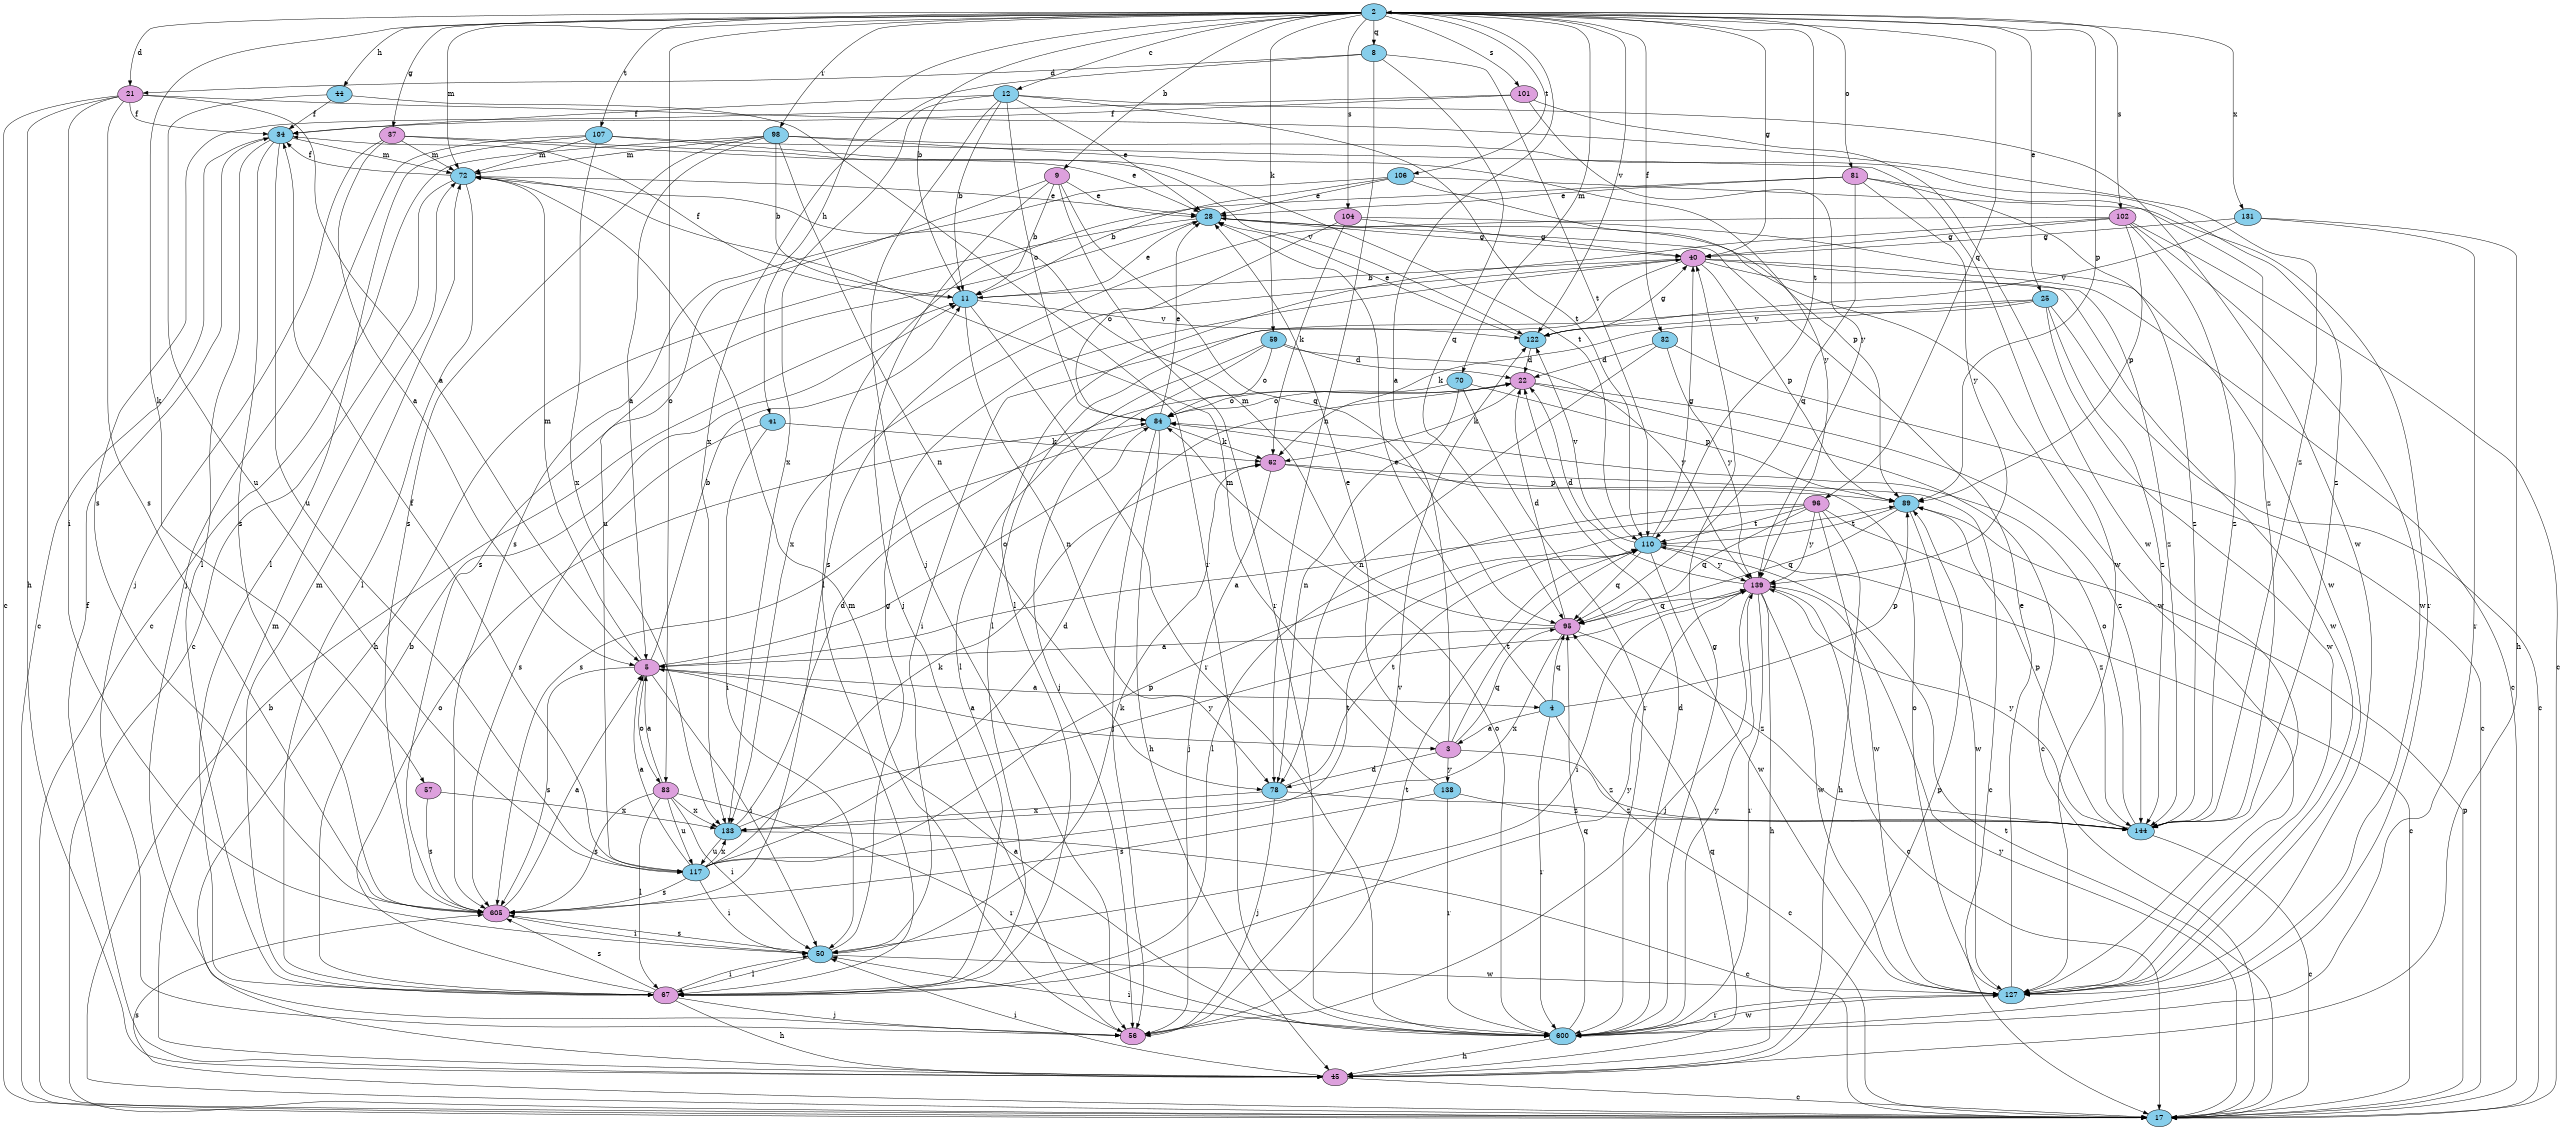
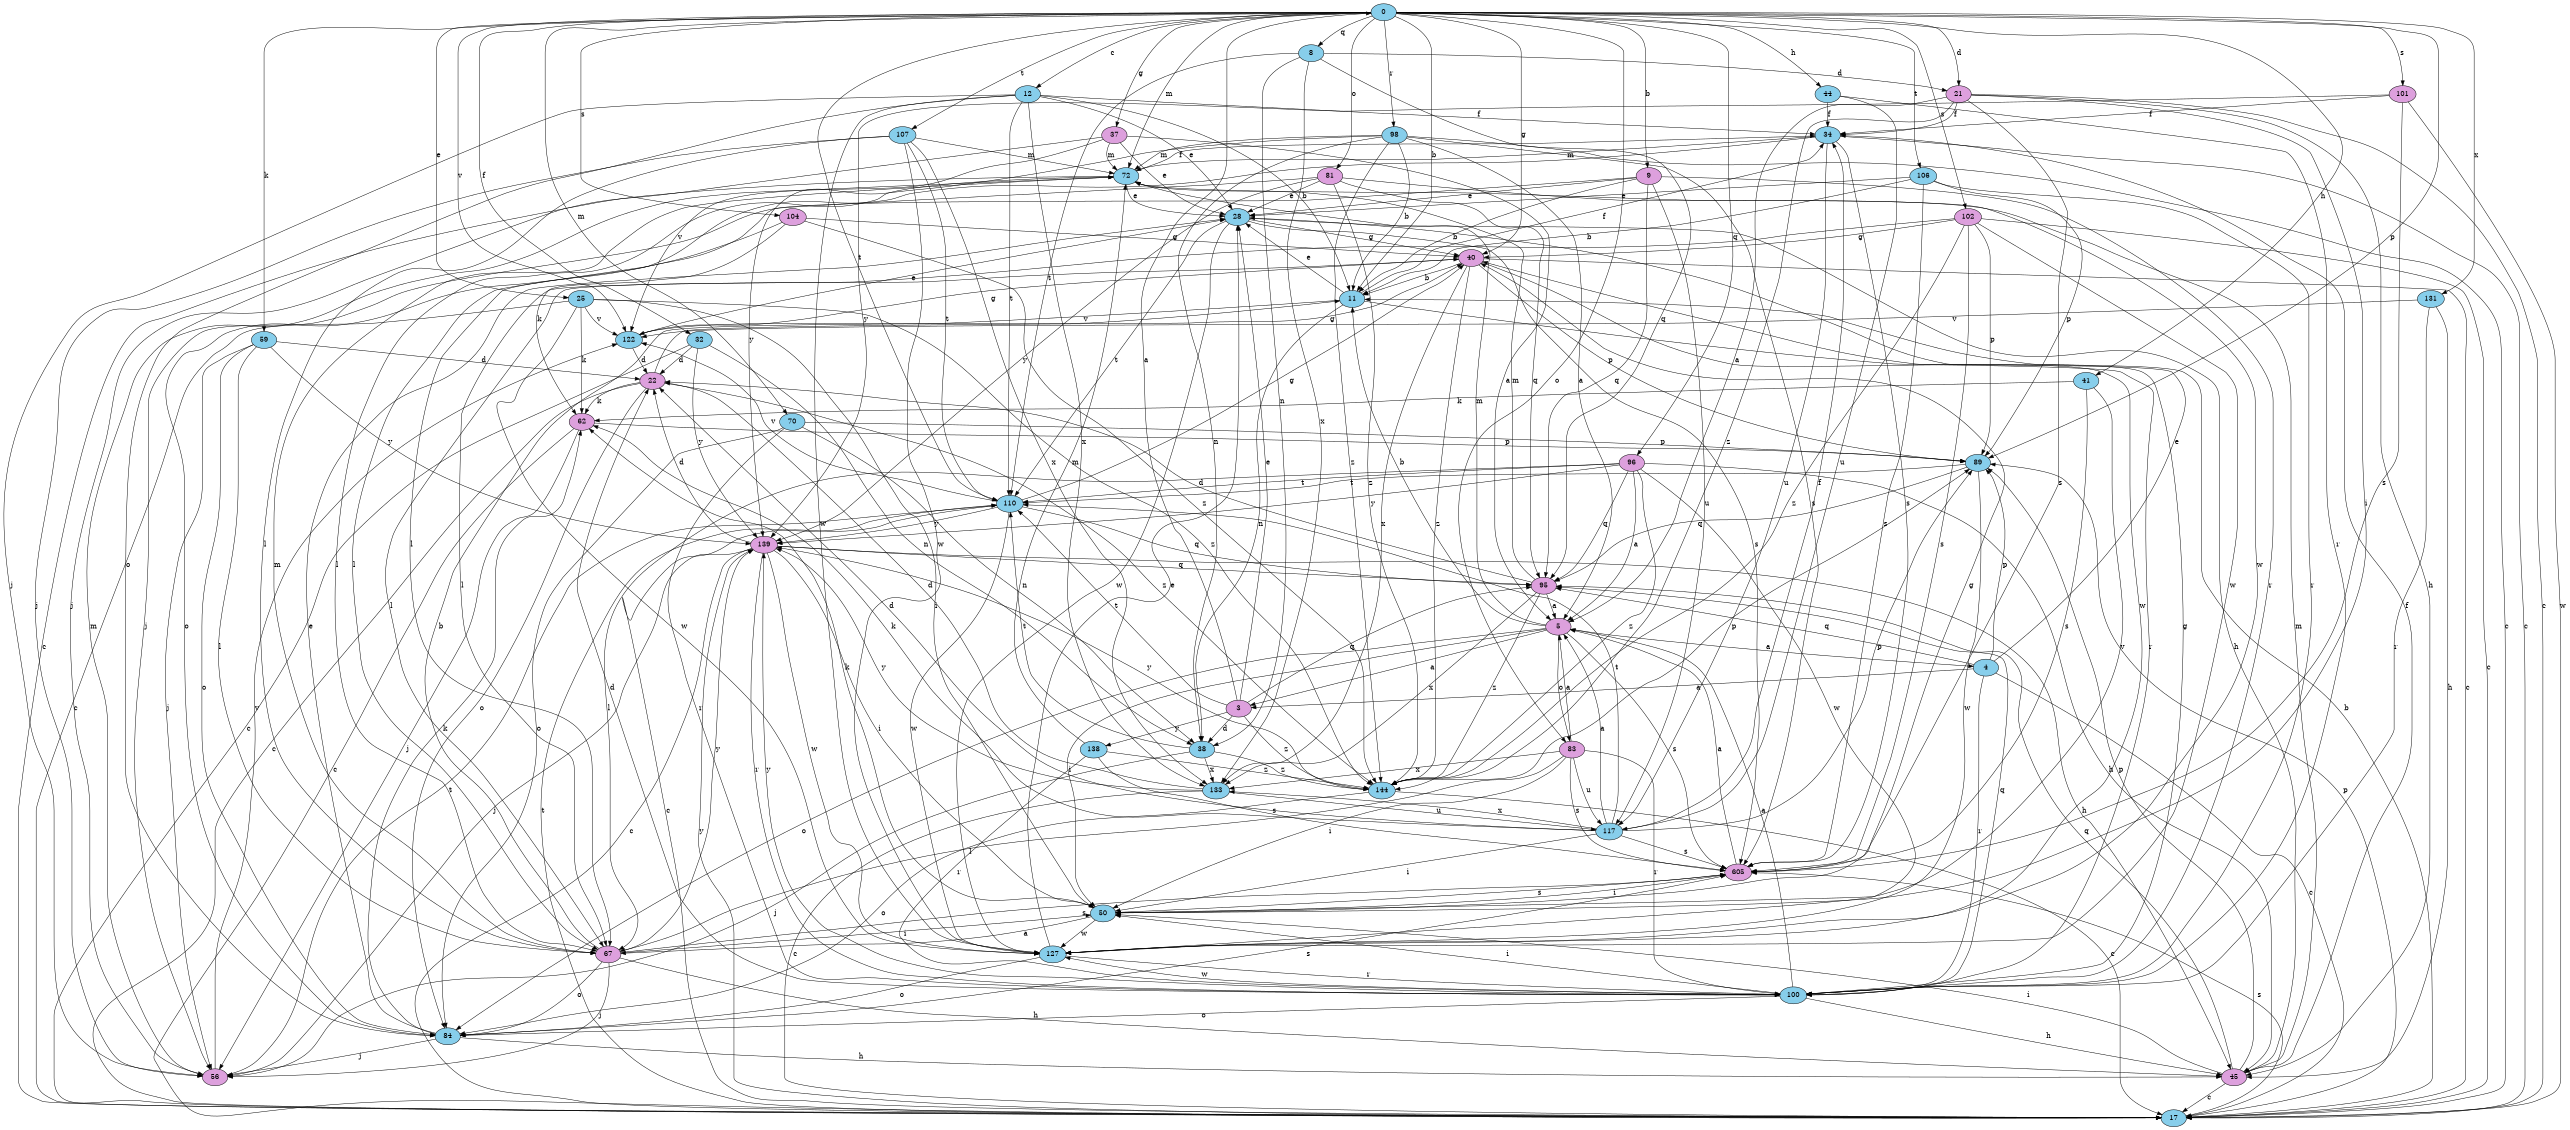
node "2": label "2" -> "0"
edge "131" -> "40": now "22" -> "40"
edge "28" -> "110": added, label "t"
edge "101" -> "127": now "101" -> "17"
edge "41" -> "50": label "i" -> "v"
node "57": removed
node "78": label "78" -> "38"
edge "50" -> "67": label "l" -> "a"
node "600": label "600" -> "100"
